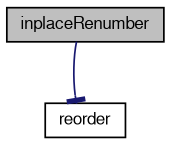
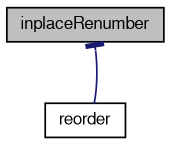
edge "inplaceRenumber" -> "reorder": reversed
